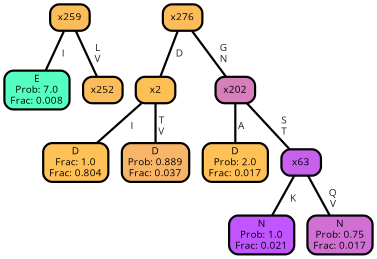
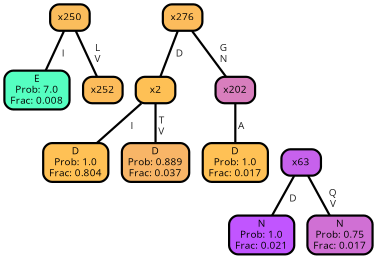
node "x259": label "x259" -> "x250"
edge "x202" -- "x63": removed, label "S T"
node "D Frac: 1.0 Frac: 0.804": label "D Frac: 1.0 Frac: 0.804" -> "D Prob: 1.0 Frac: 0.804"
node "D Prob: 2.0 Frac: 0.017": label "D Prob: 2.0 Frac: 0.017" -> "D Prob: 1.0 Frac: 0.017"
edge "x63" -- "N Prob: 1.0 Frac: 0.021": label " K" -> " D"
